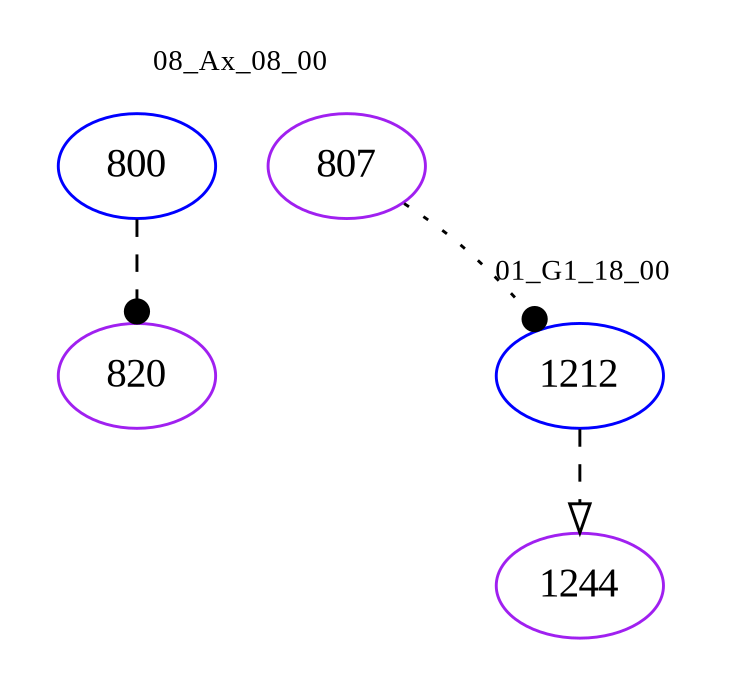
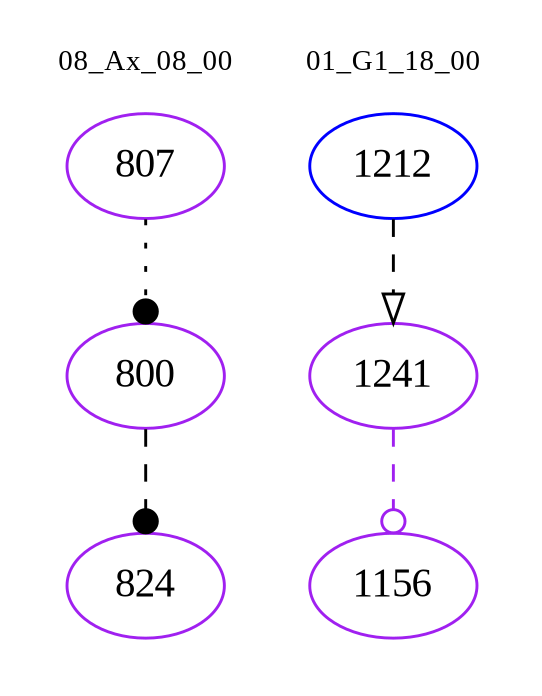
node "800": color blue -> purple
edge "807" -> "1212": now "807" -> "800"
node "820": label "820" -> "824"
node "1156": added
node "1244": label "1244" -> "1241"
